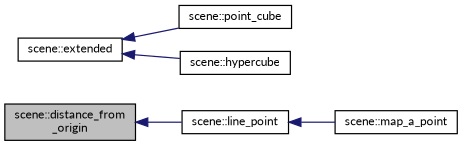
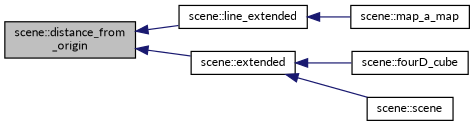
node "scene::point_cube": label "scene::point_cube" -> "scene::fourD_cube"
edge "scene::extended" -> "scene::distance_from _origin": added
node "scene::hypercube": label "scene::hypercube" -> "scene::scene"
node "scene::line_point": label "scene::line_point" -> "scene::line_extended"
node "scene::map_a_point": label "scene::map_a_point" -> "scene::map_a_map"
